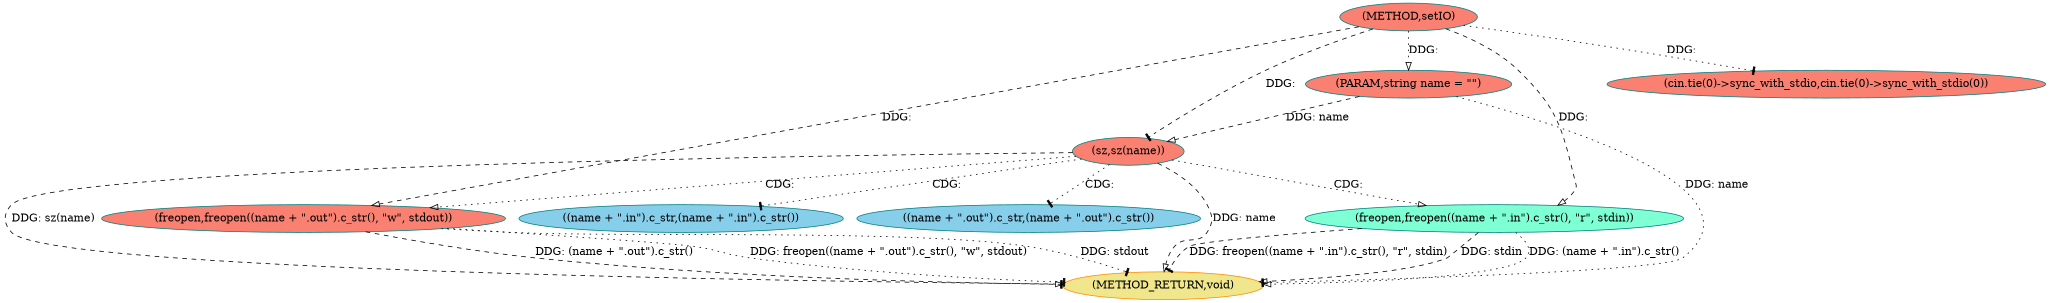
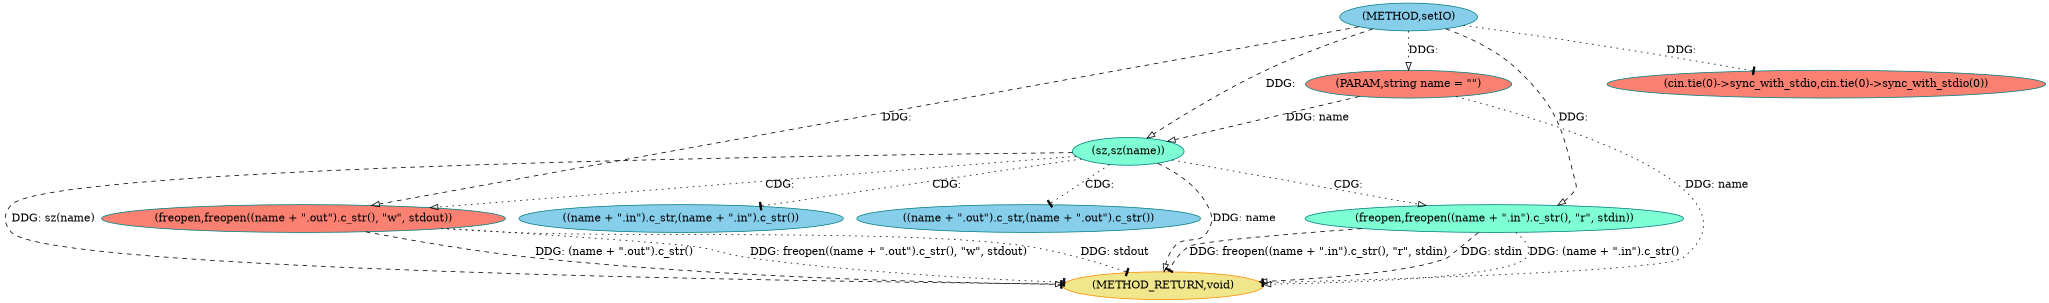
node "(METHOD,setIO)": fillcolor salmon -> skyblue
edge "(METHOD,setIO)" -> "(sz,sz(name))": arrowhead tee -> onormal
node "(sz,sz(name))": fillcolor salmon -> aquamarine
